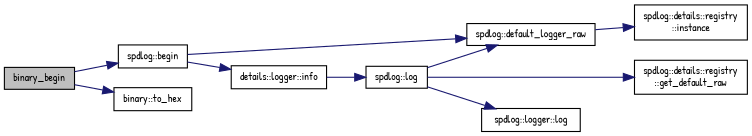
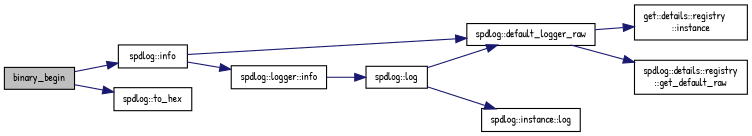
node "spdlog::details::registry ::instance": label "spdlog::details::registry ::instance" -> "get::details::registry ::instance"
node "spdlog::begin": label "spdlog::begin" -> "spdlog::info"
node "details::logger::info": label "details::logger::info" -> "spdlog::logger::info"
edge "spdlog::log" -> "spdlog::details::registry ::get_default_raw": now "spdlog::default_logger_raw" -> "spdlog::details::registry ::get_default_raw"
node "binary::to_hex": label "binary::to_hex" -> "spdlog::to_hex"
node "spdlog::logger::log": label "spdlog::logger::log" -> "spdlog::instance::log"
